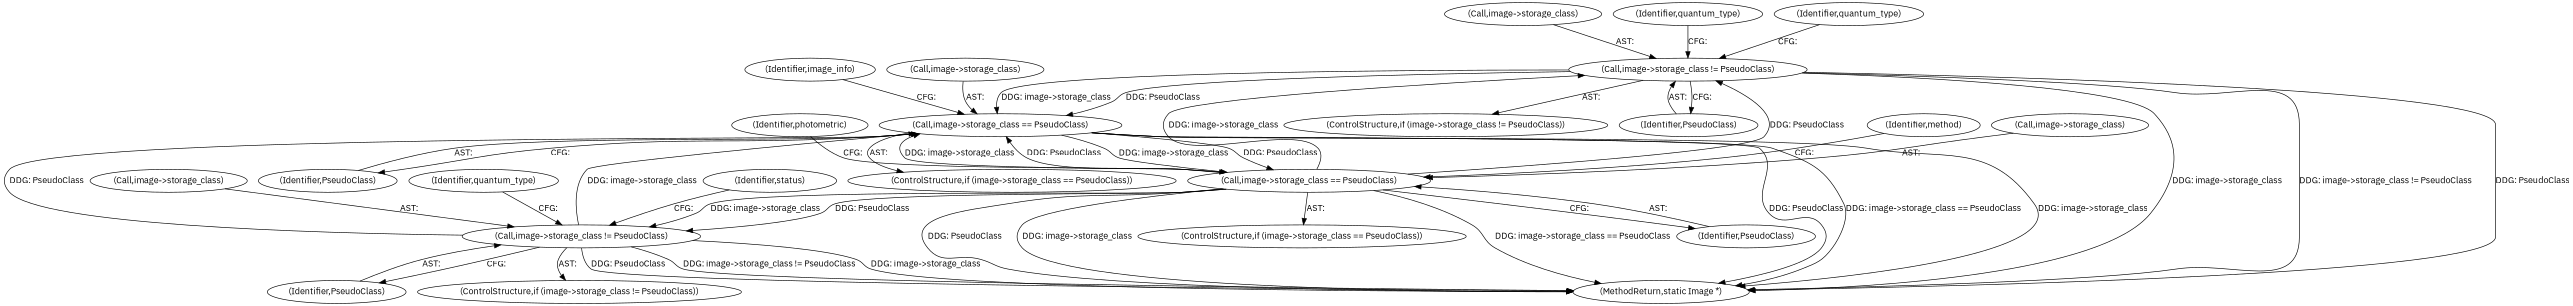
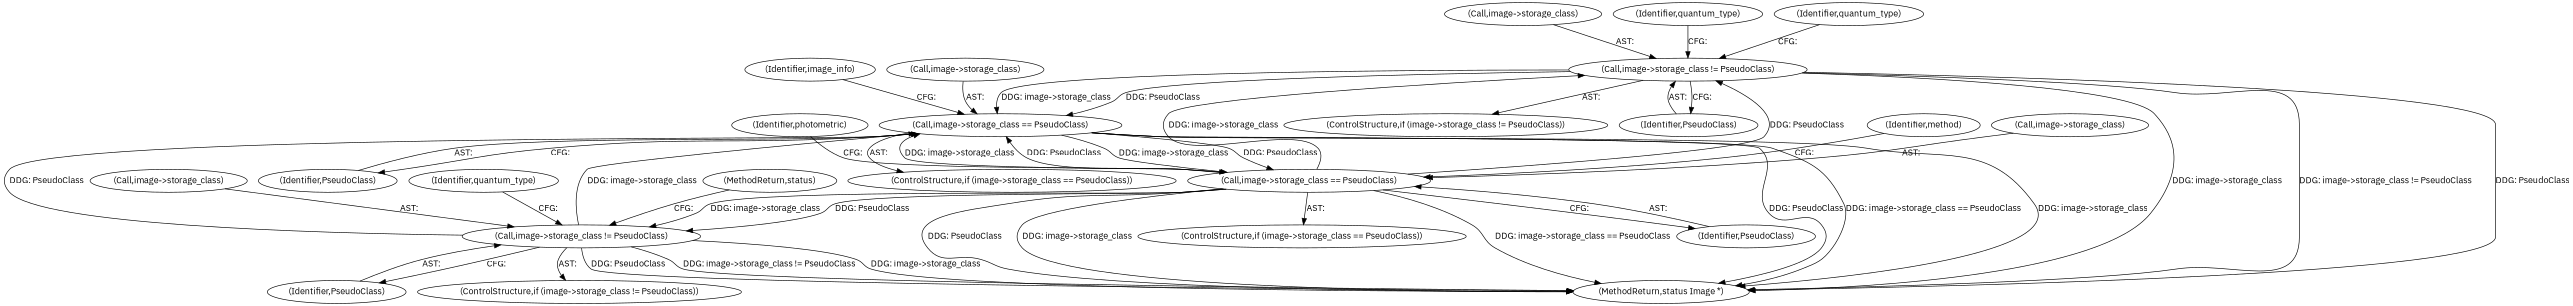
node "(Identifier,status)": label "(Identifier,status)" -> "(MethodReturn,status)"
node "(MethodReturn,static Image *)": label "(MethodReturn,static Image *)" -> "(MethodReturn,status Image *)"
